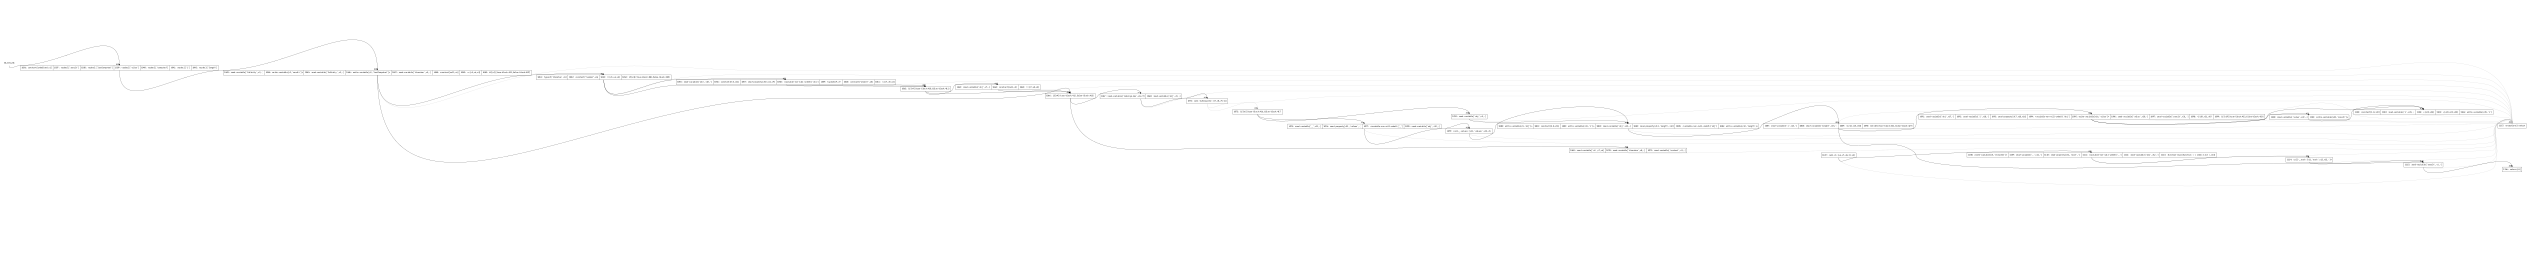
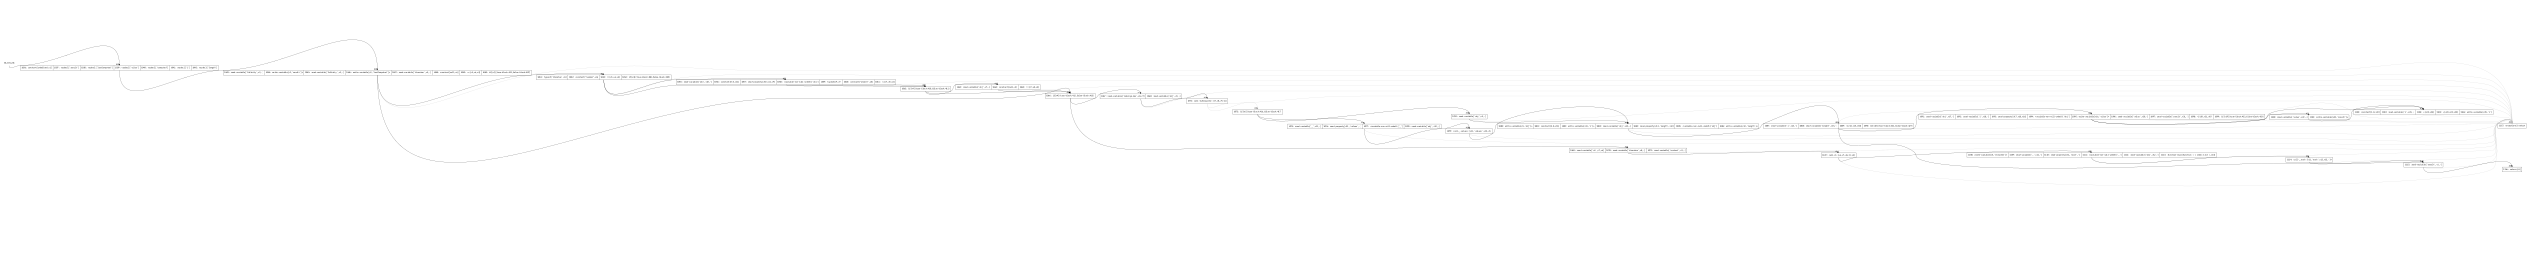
edge "1069: read-variable['cb',v7,v6]" -> "1107: call-cb [v6,v7,v8,v9,v5]": added
